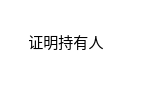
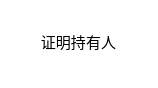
node "证明持有人": moved (66, 43) -> (78, 43)
